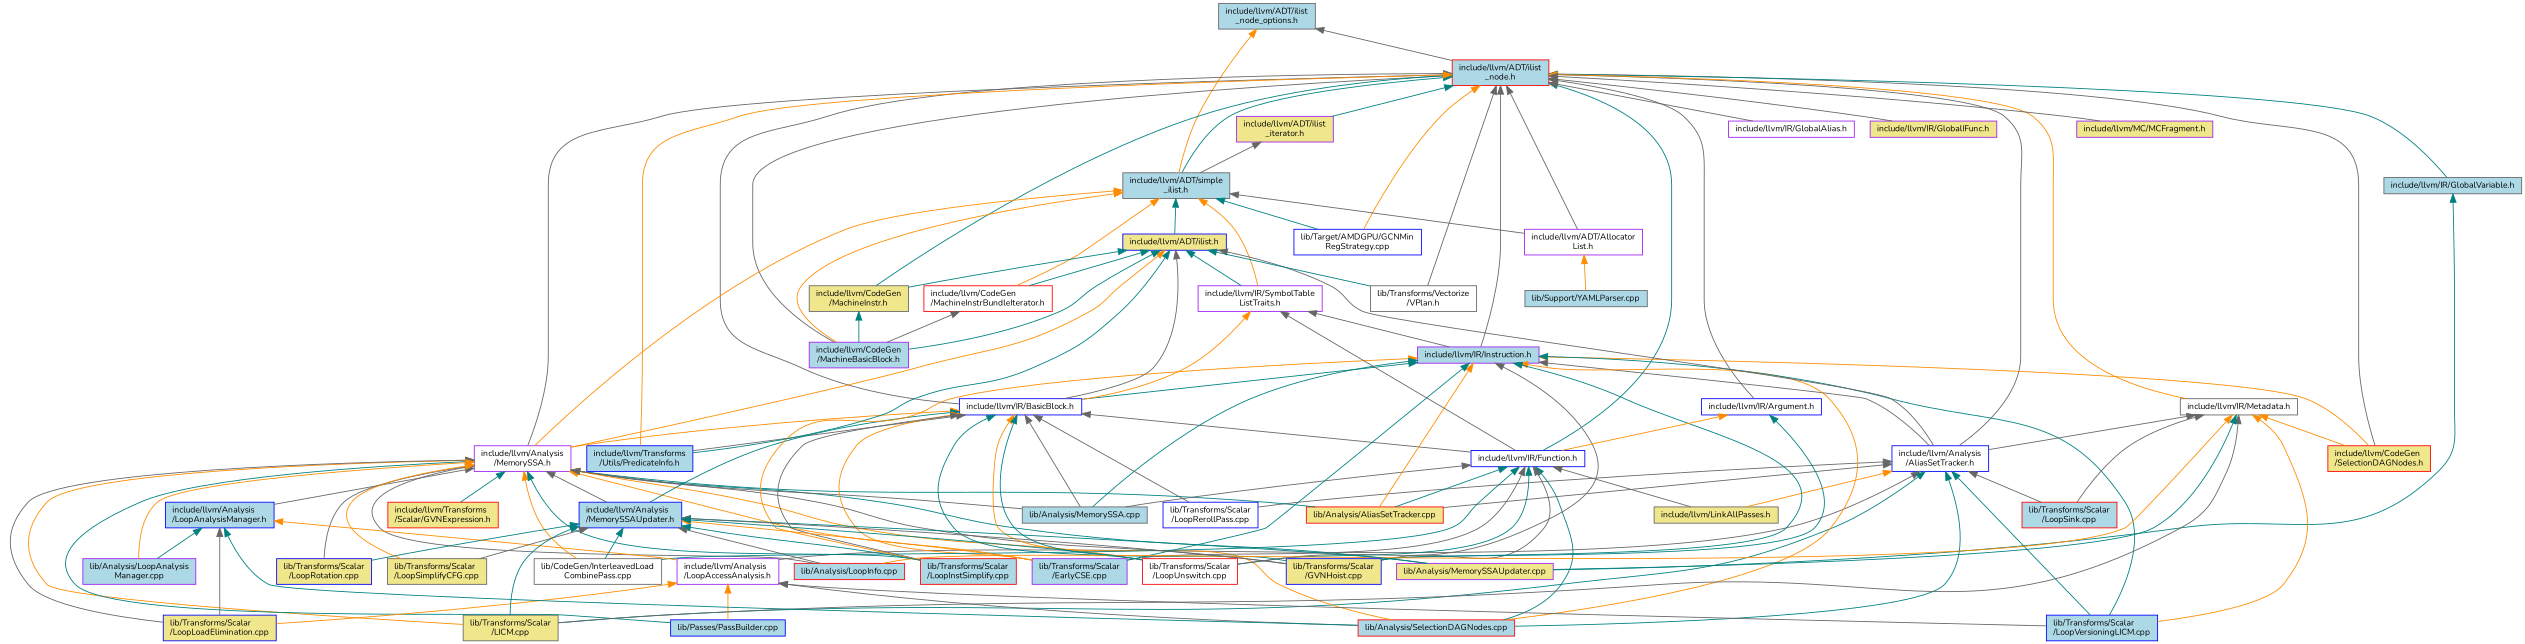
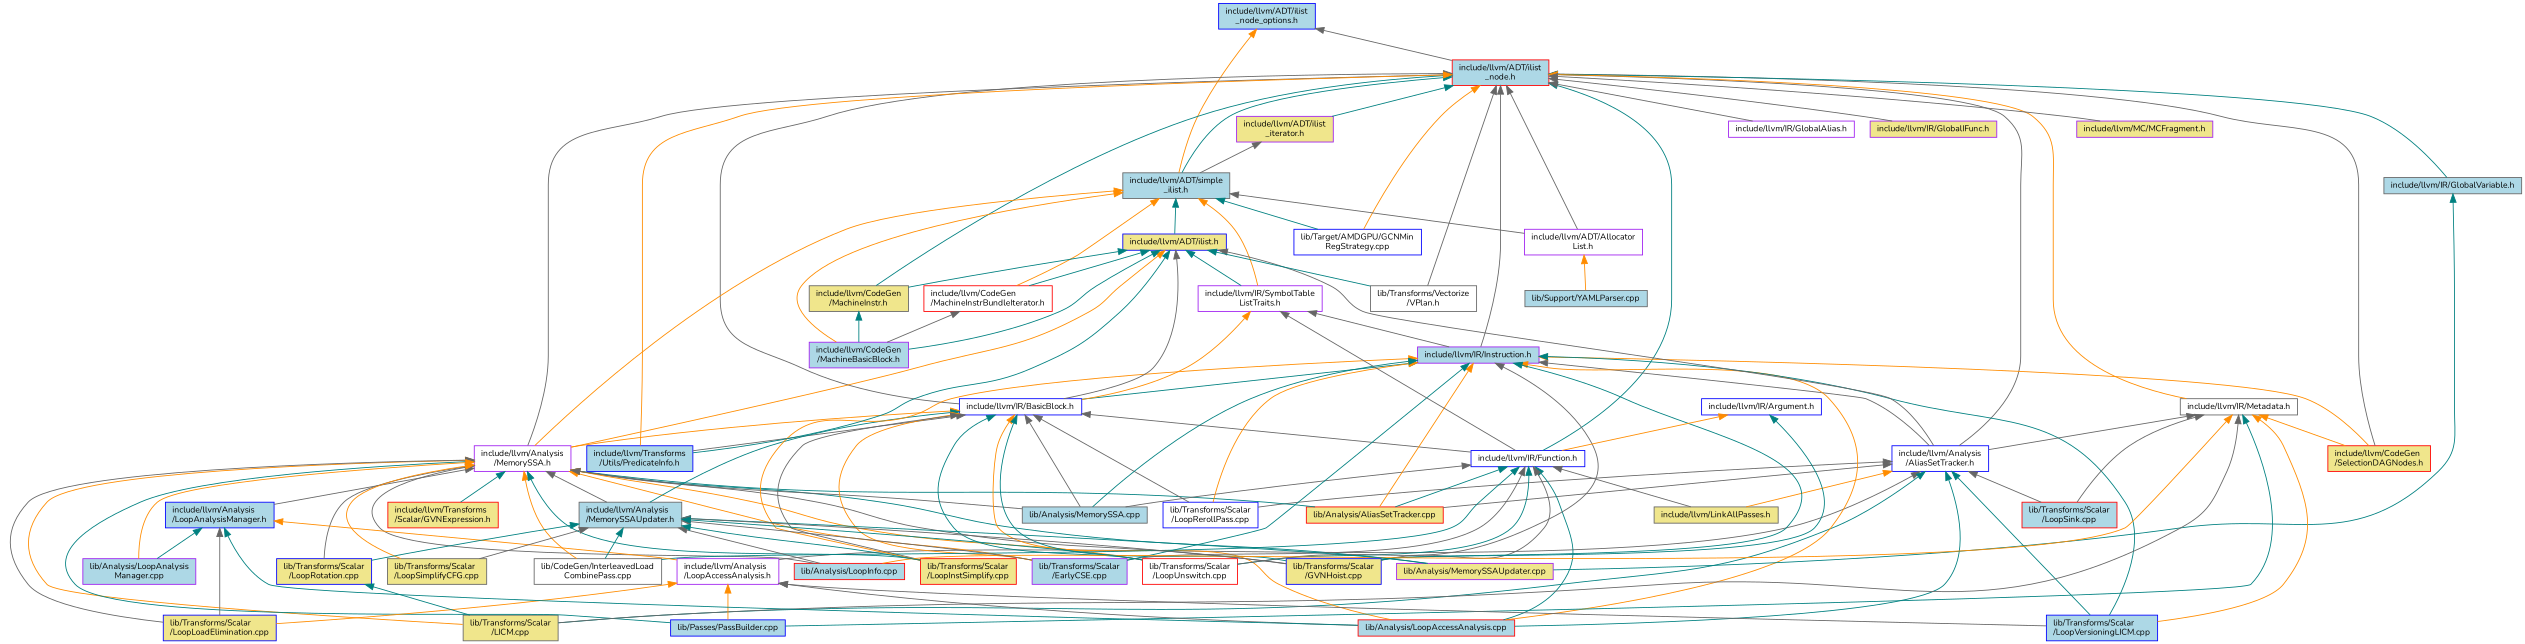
node "include/llvm/ADT/ilist _node_options.h": color gray40 -> blue
edge "include/llvm/CodeGen /MachineBasicBlock.h" -> "include/llvm/ADT/ilist _node.h": removed
edge "include/llvm/IR/Argument.h" -> "include/llvm/ADT/ilist _node.h": removed
edge "lib/Transforms/Scalar /LoopRerollPass.cpp" -> "include/llvm/IR/Instruction.h": added
node "include/llvm/Analysis /MemorySSAUpdater.h": color blue -> gray40
edge "lib/Transforms/Scalar /EarlyCSE.cpp" -> "include/llvm/Analysis /MemorySSAUpdater.h": color darkorange -> gray40
edge "lib/Analysis/MemorySSAUpdater.cpp" -> "include/llvm/IR/Metadata.h": now "lib/Passes/PassBuilder.cpp" -> "include/llvm/IR/Metadata.h"
edge "lib/Transforms/Scalar /LICM.cpp" -> "include/llvm/Analysis /MemorySSAUpdater.h": now "lib/Transforms/Scalar /LICM.cpp" -> "lib/Transforms/Scalar /LoopRotation.cpp"
node "lib/Transforms/Scalar /LoopInstSimplify.cpp": fillcolor lightblue -> khaki
node "lib/Analysis/SelectionDAGNodes.cpp": label "lib/Analysis/SelectionDAGNodes.cpp" -> "lib/Analysis/LoopAccessAnalysis.cpp"
